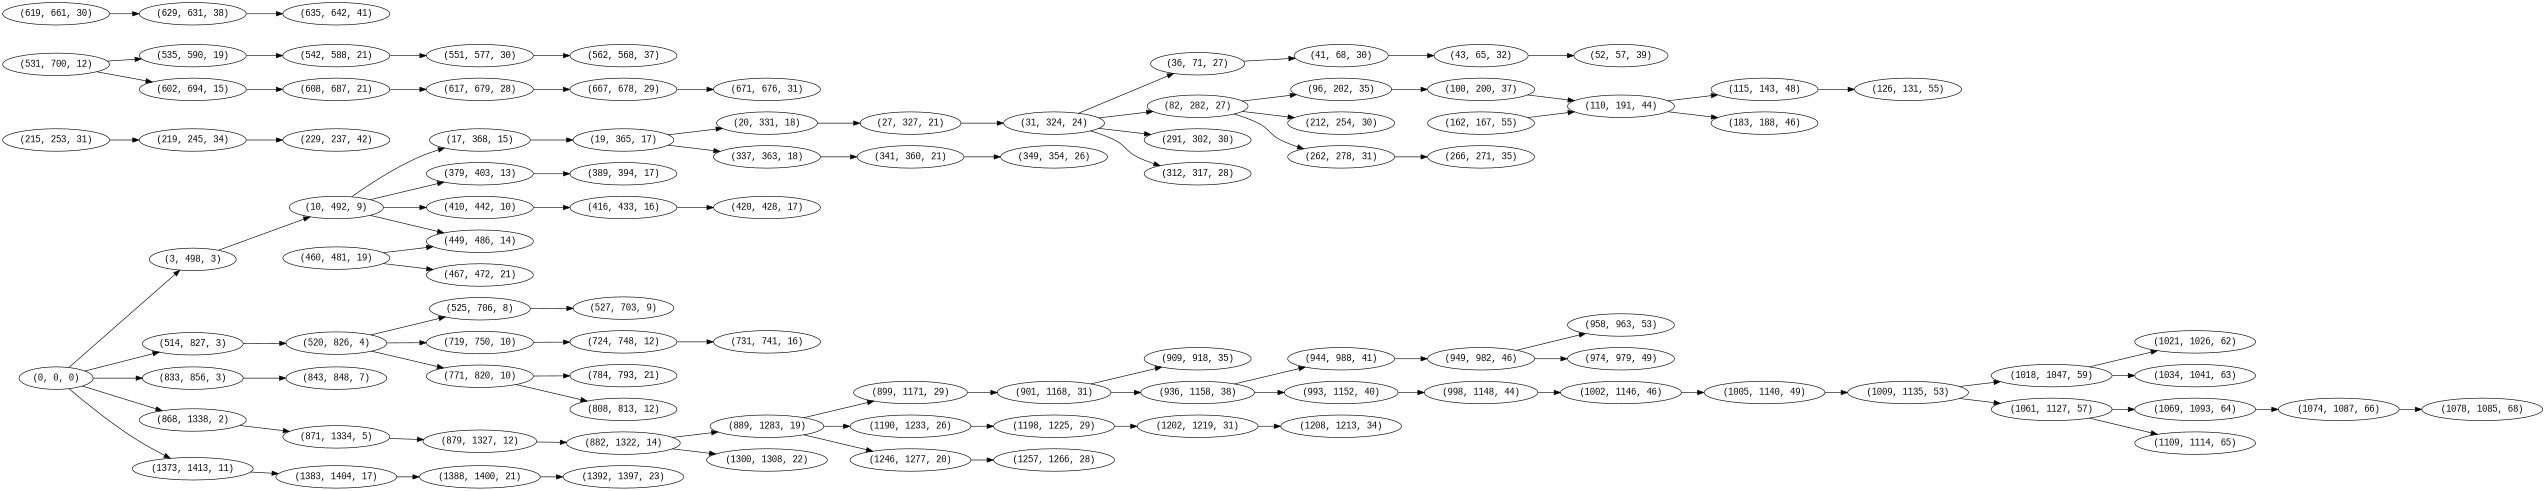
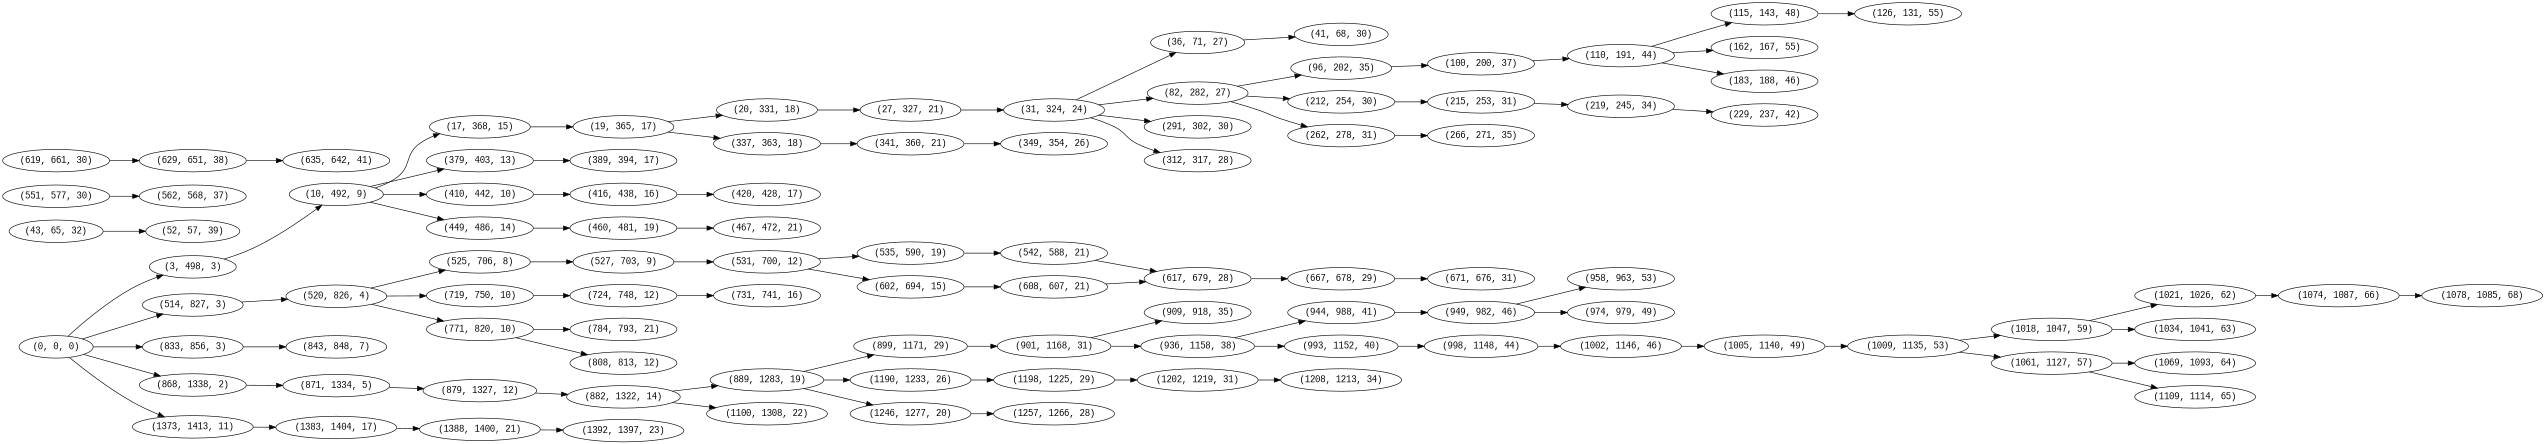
node "(629, 631, 38)": label "(629, 631, 38)" -> "(629, 651, 38)"
edge "(542, 588, 21)" -> "(551, 577, 30)": now "(542, 588, 21)" -> "(617, 679, 28)"
edge "(41, 68, 30)" -> "(43, 65, 32)": removed
node "(608, 687, 21)": label "(608, 687, 21)" -> "(608, 607, 21)"
edge "(212, 254, 30)" -> "(215, 253, 31)": added
edge "(162, 167, 55)" -> "(110, 191, 44)": reversed
node "(416, 433, 16)": label "(416, 433, 16)" -> "(416, 438, 16)"
edge "(460, 481, 19)" -> "(449, 486, 14)": reversed
edge "(527, 703, 9)" -> "(531, 700, 12)": added
edge "(1069, 1093, 64)" -> "(1074, 1087, 66)": now "(1021, 1026, 62)" -> "(1074, 1087, 66)"
node "(1300, 1308, 22)": label "(1300, 1308, 22)" -> "(1100, 1308, 22)"
